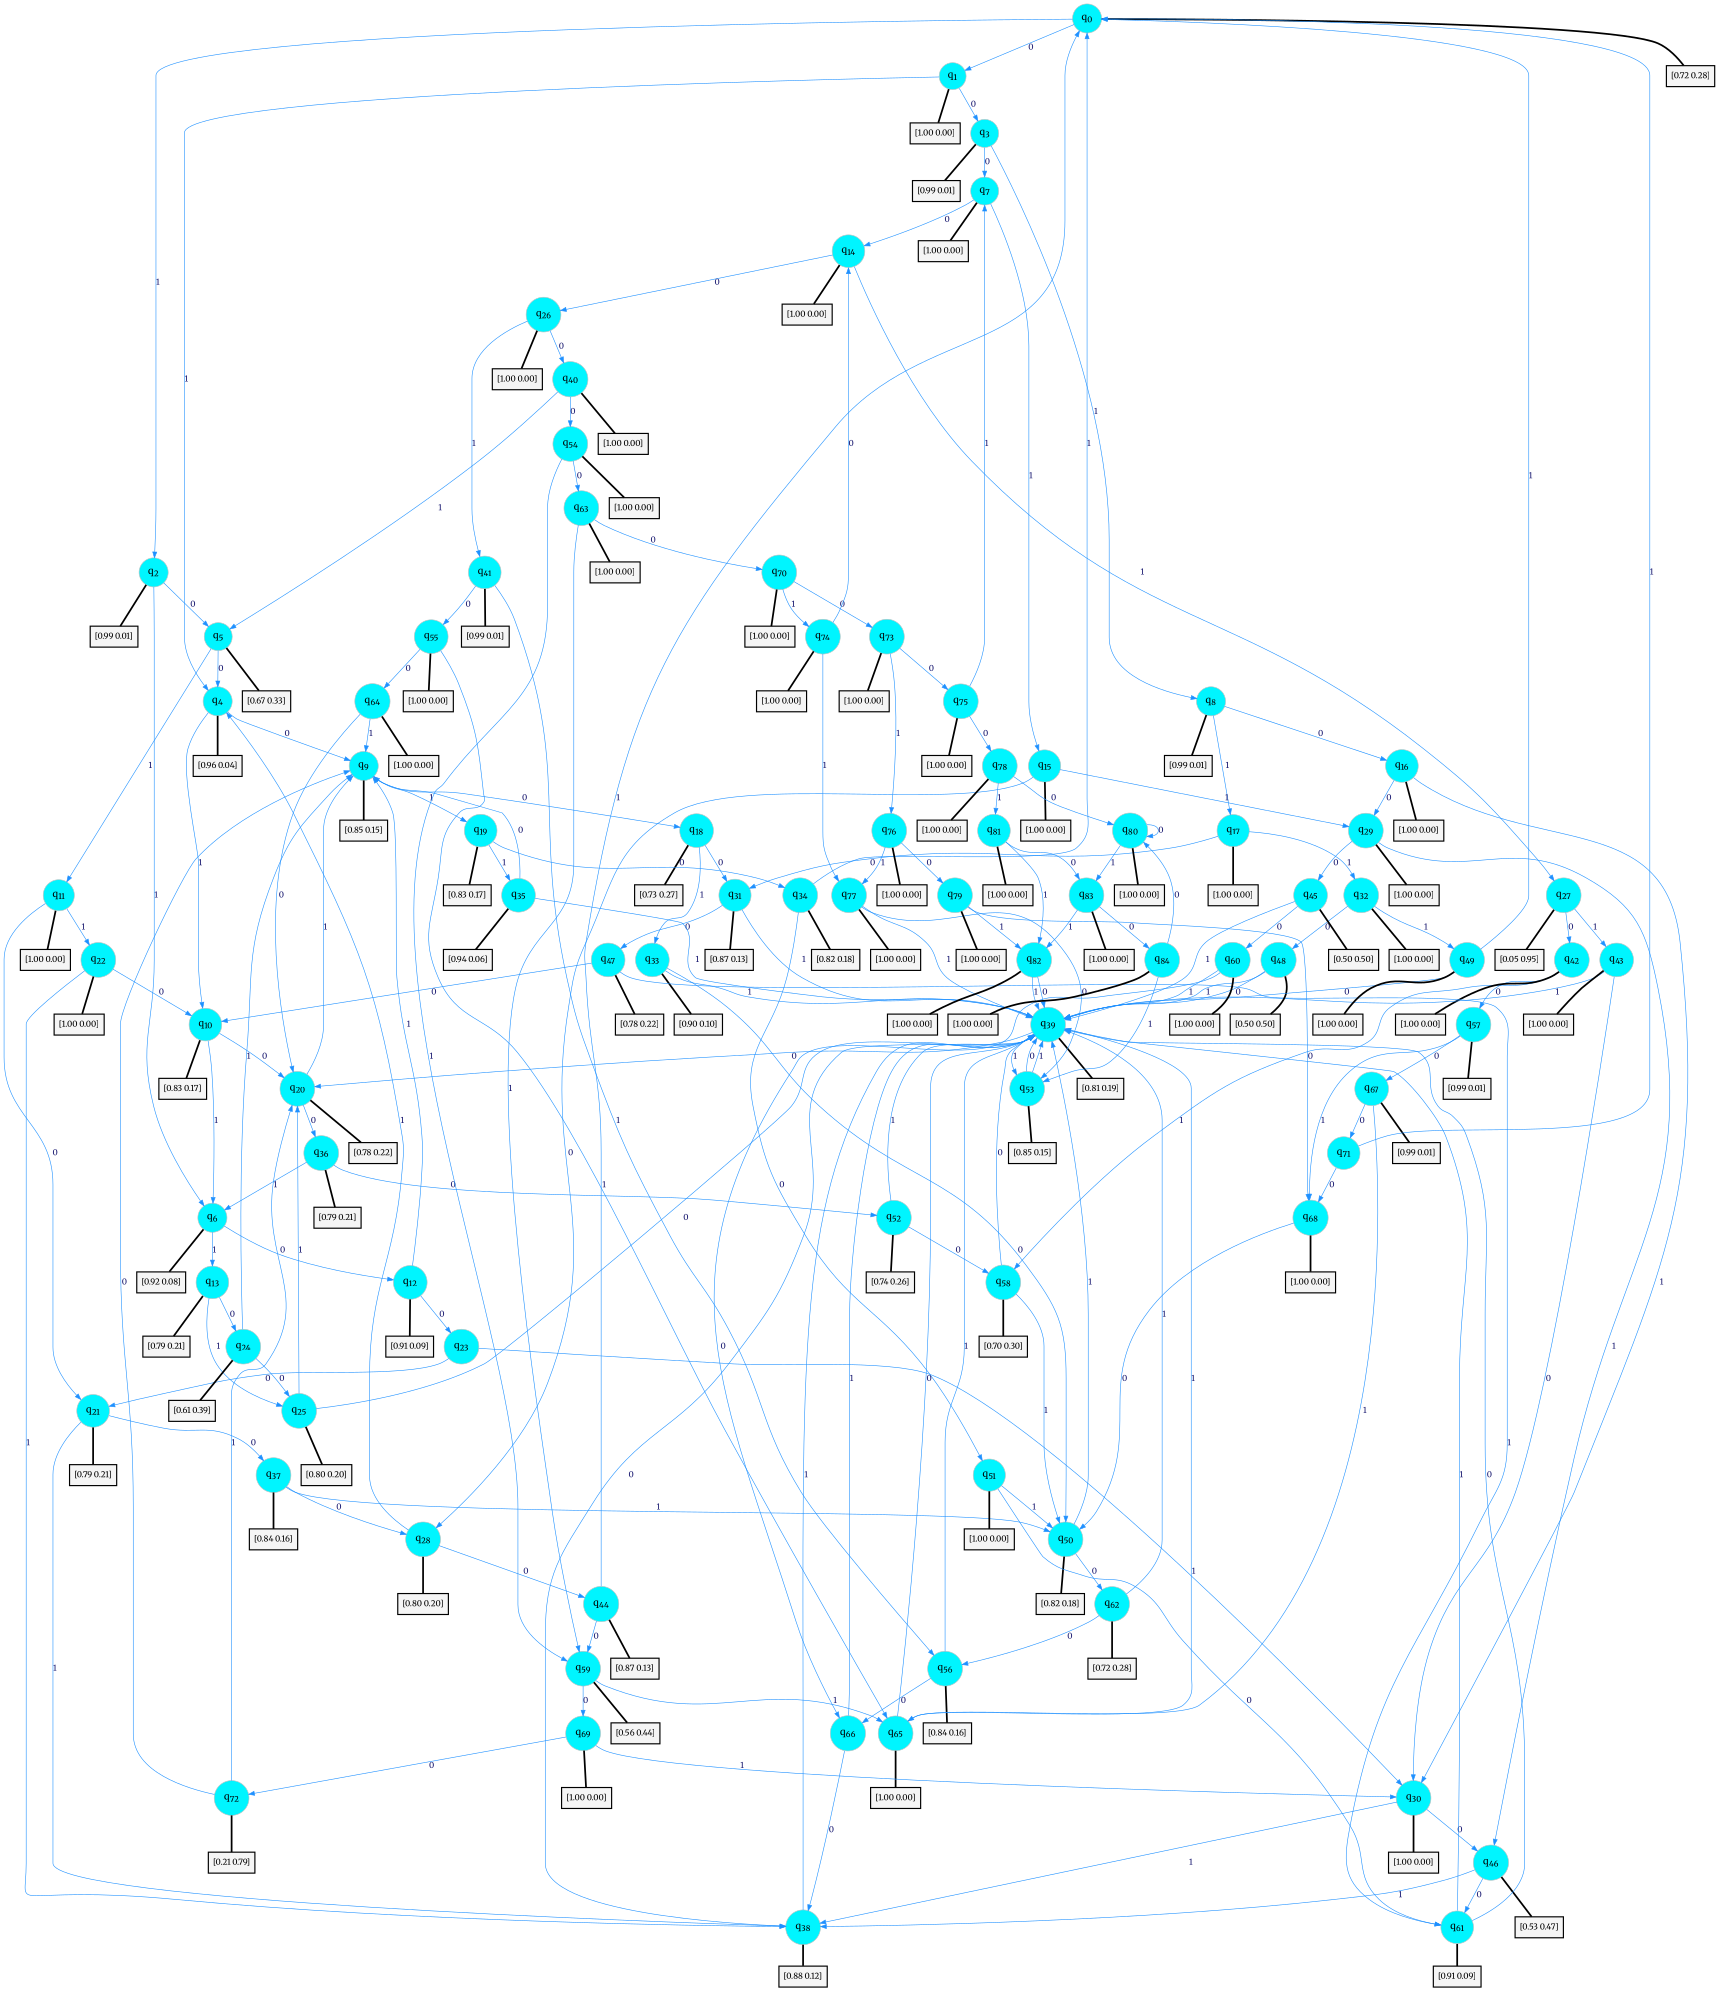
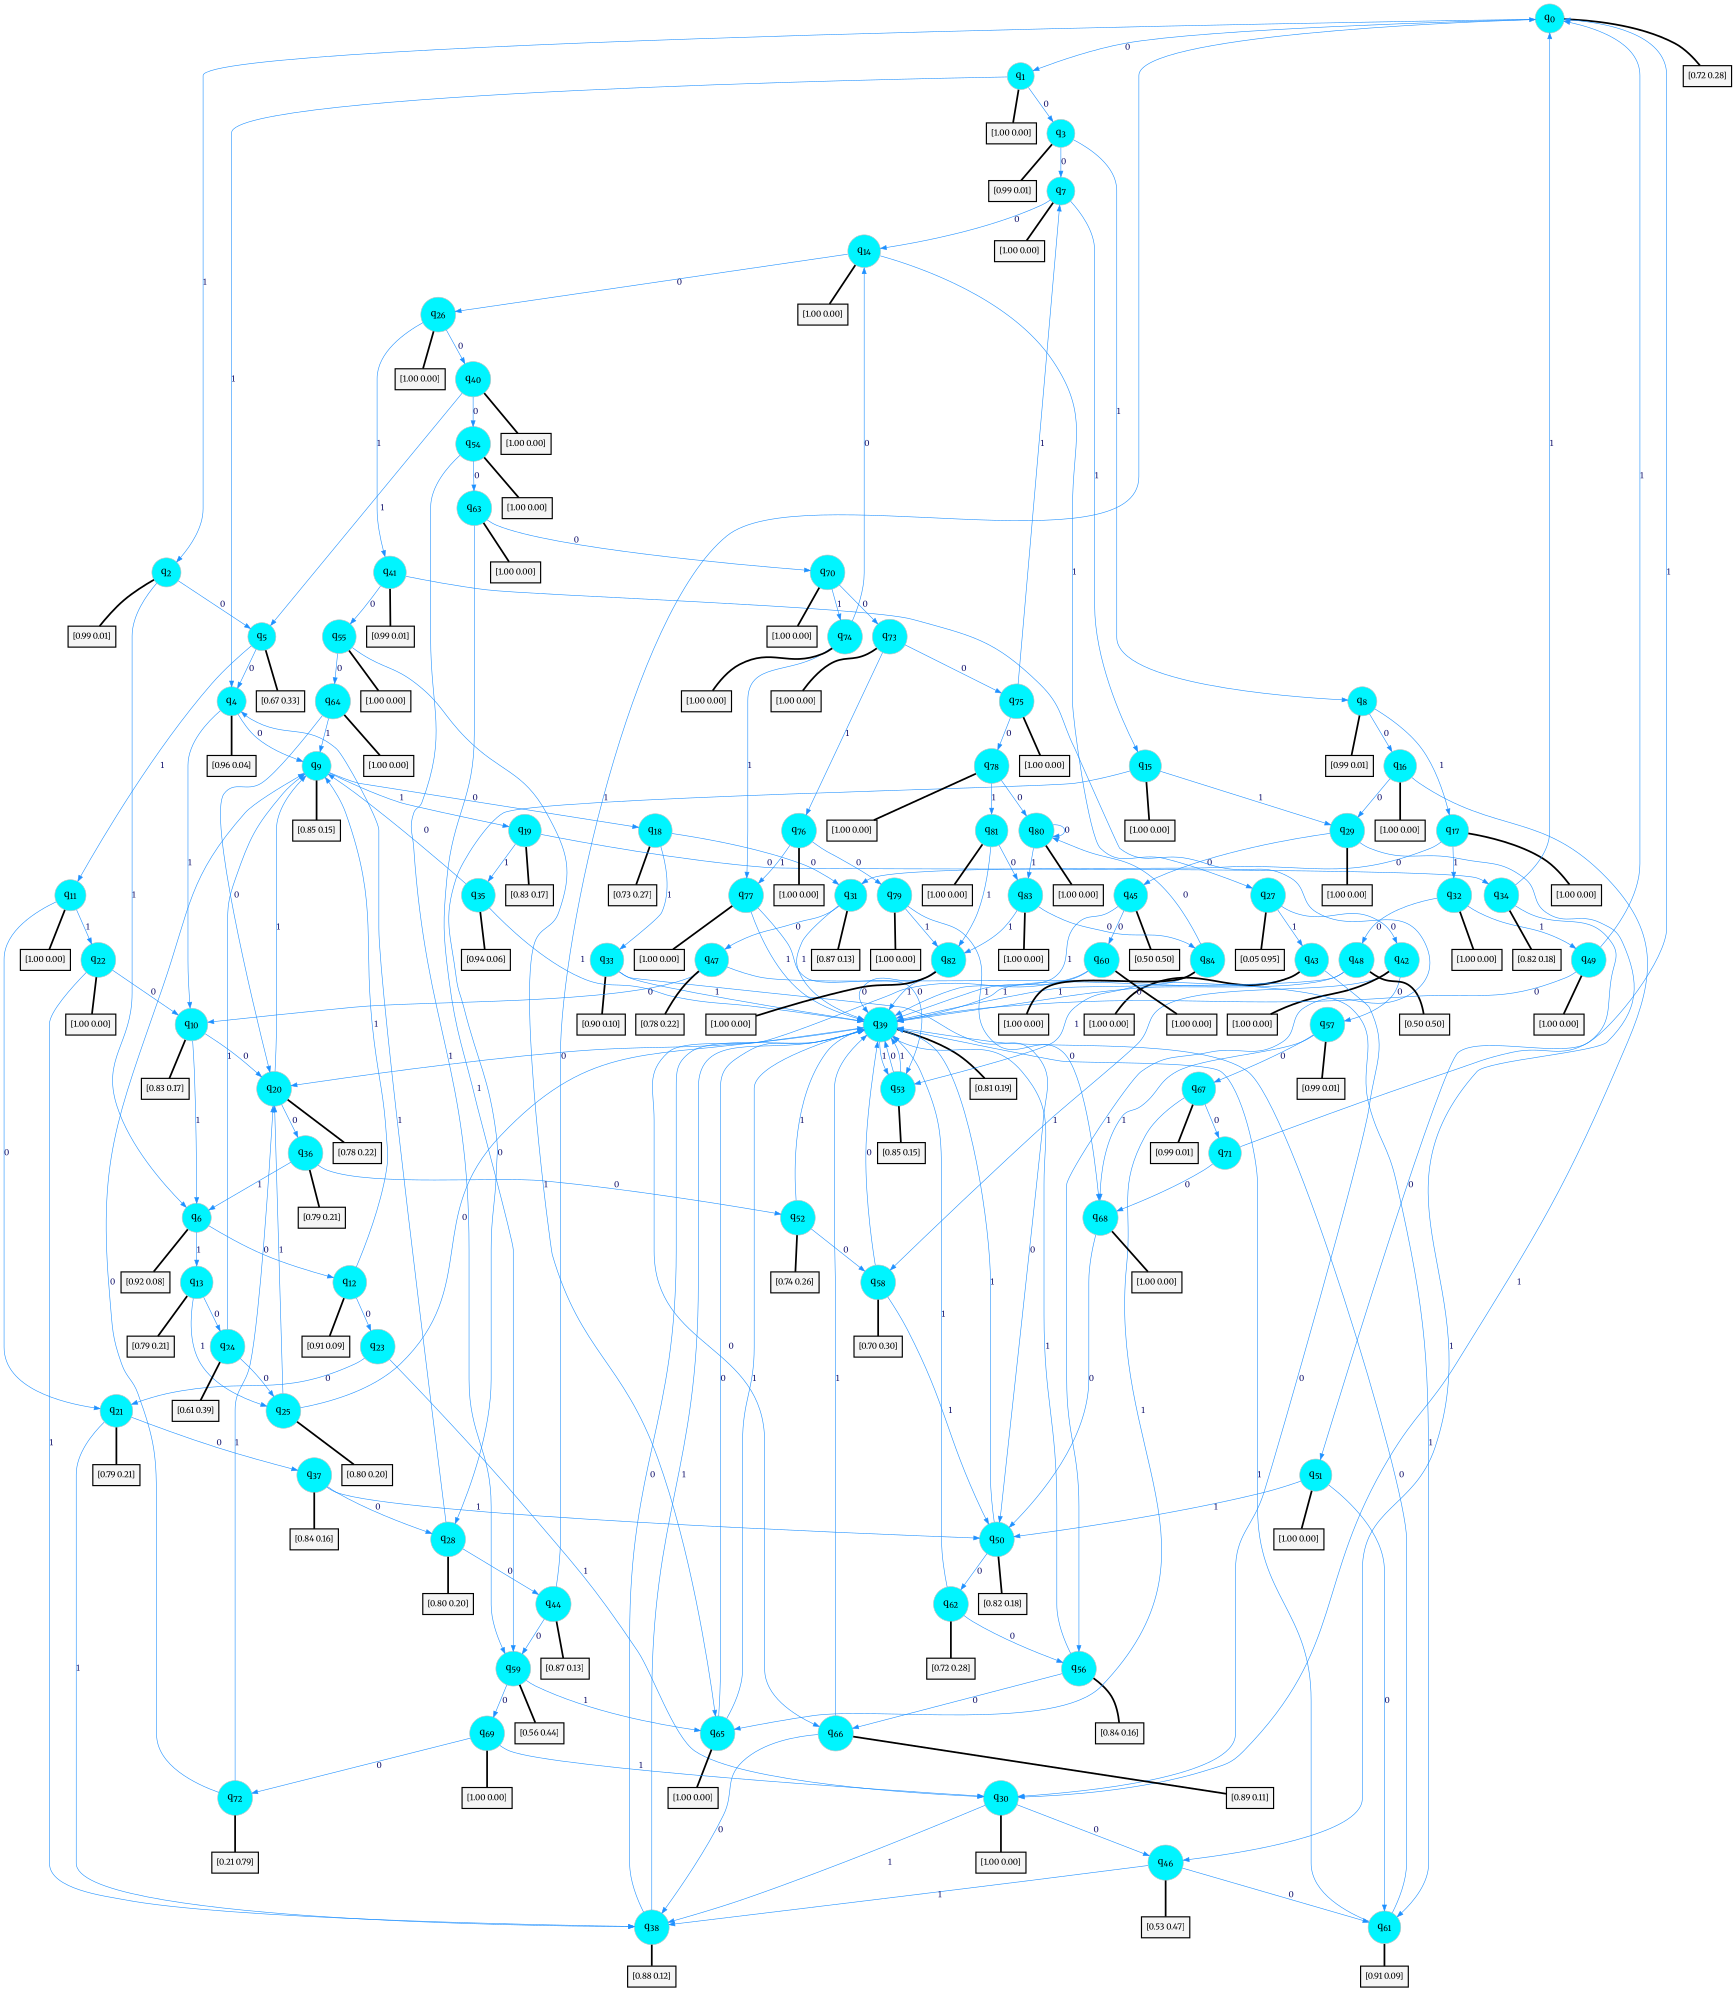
node "[0.89 0.11]": added
